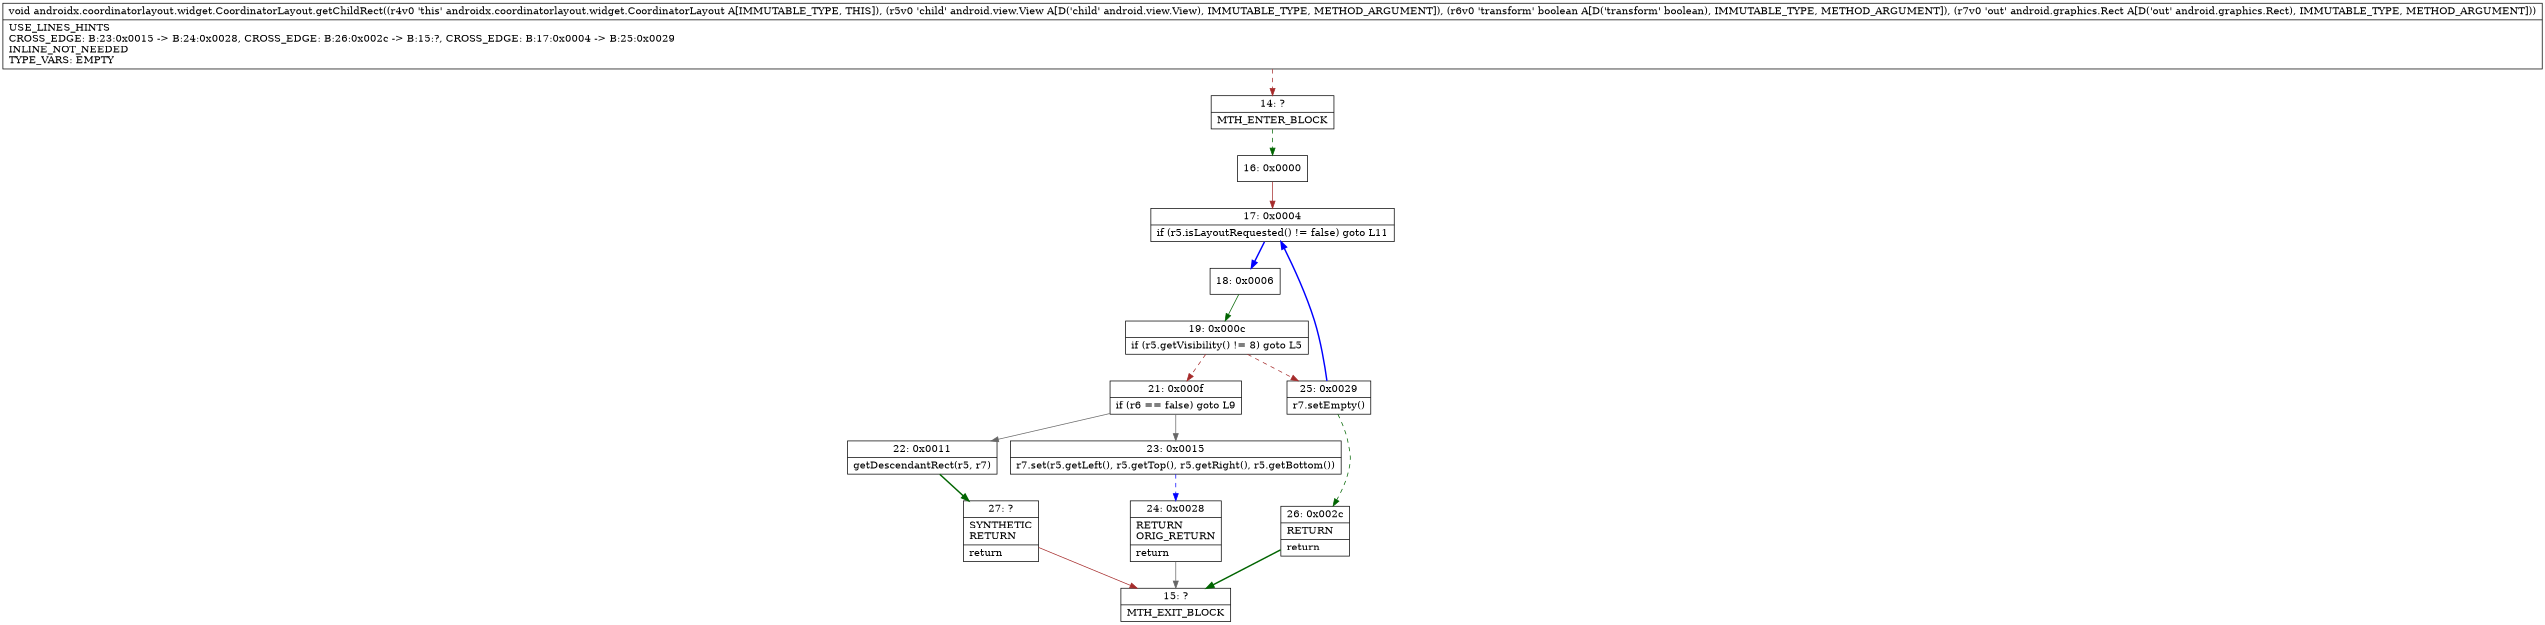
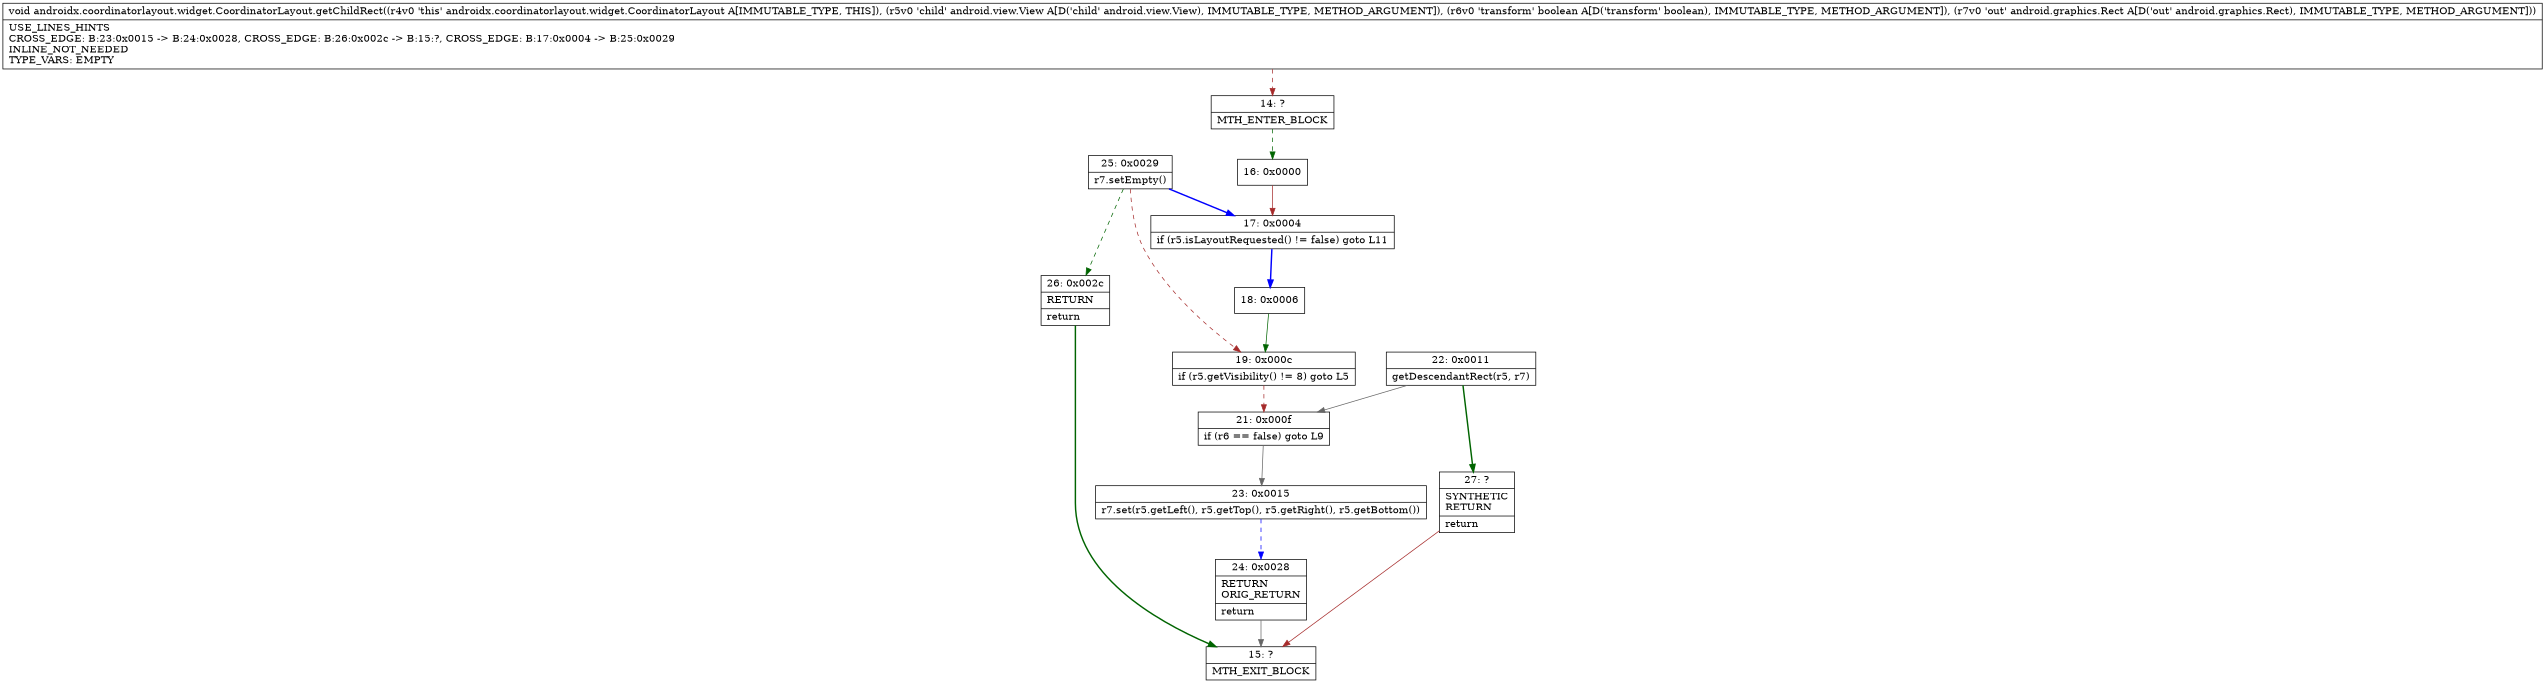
edge "19: 0x000c" -> "25: 0x0029": reversed
edge "21: 0x000f" -> "22: 0x0011": reversed
